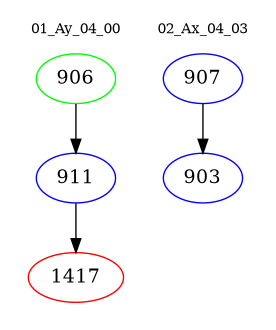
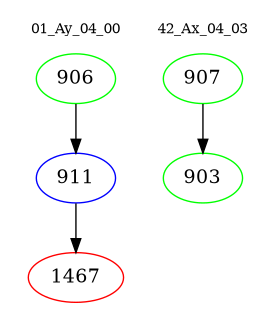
cluster "02_Ax_04_03": label "02_Ax_04_03" -> "42_Ax_04_03"
node "907": color blue -> green
node "903": color blue -> green
node "1417": label "1417" -> "1467"
